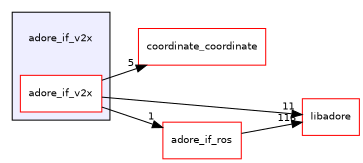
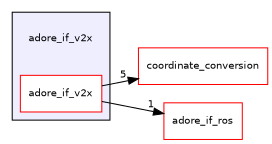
node "coordinate_coordinate": label "coordinate_coordinate" -> "coordinate_conversion"
node "libadore": removed
